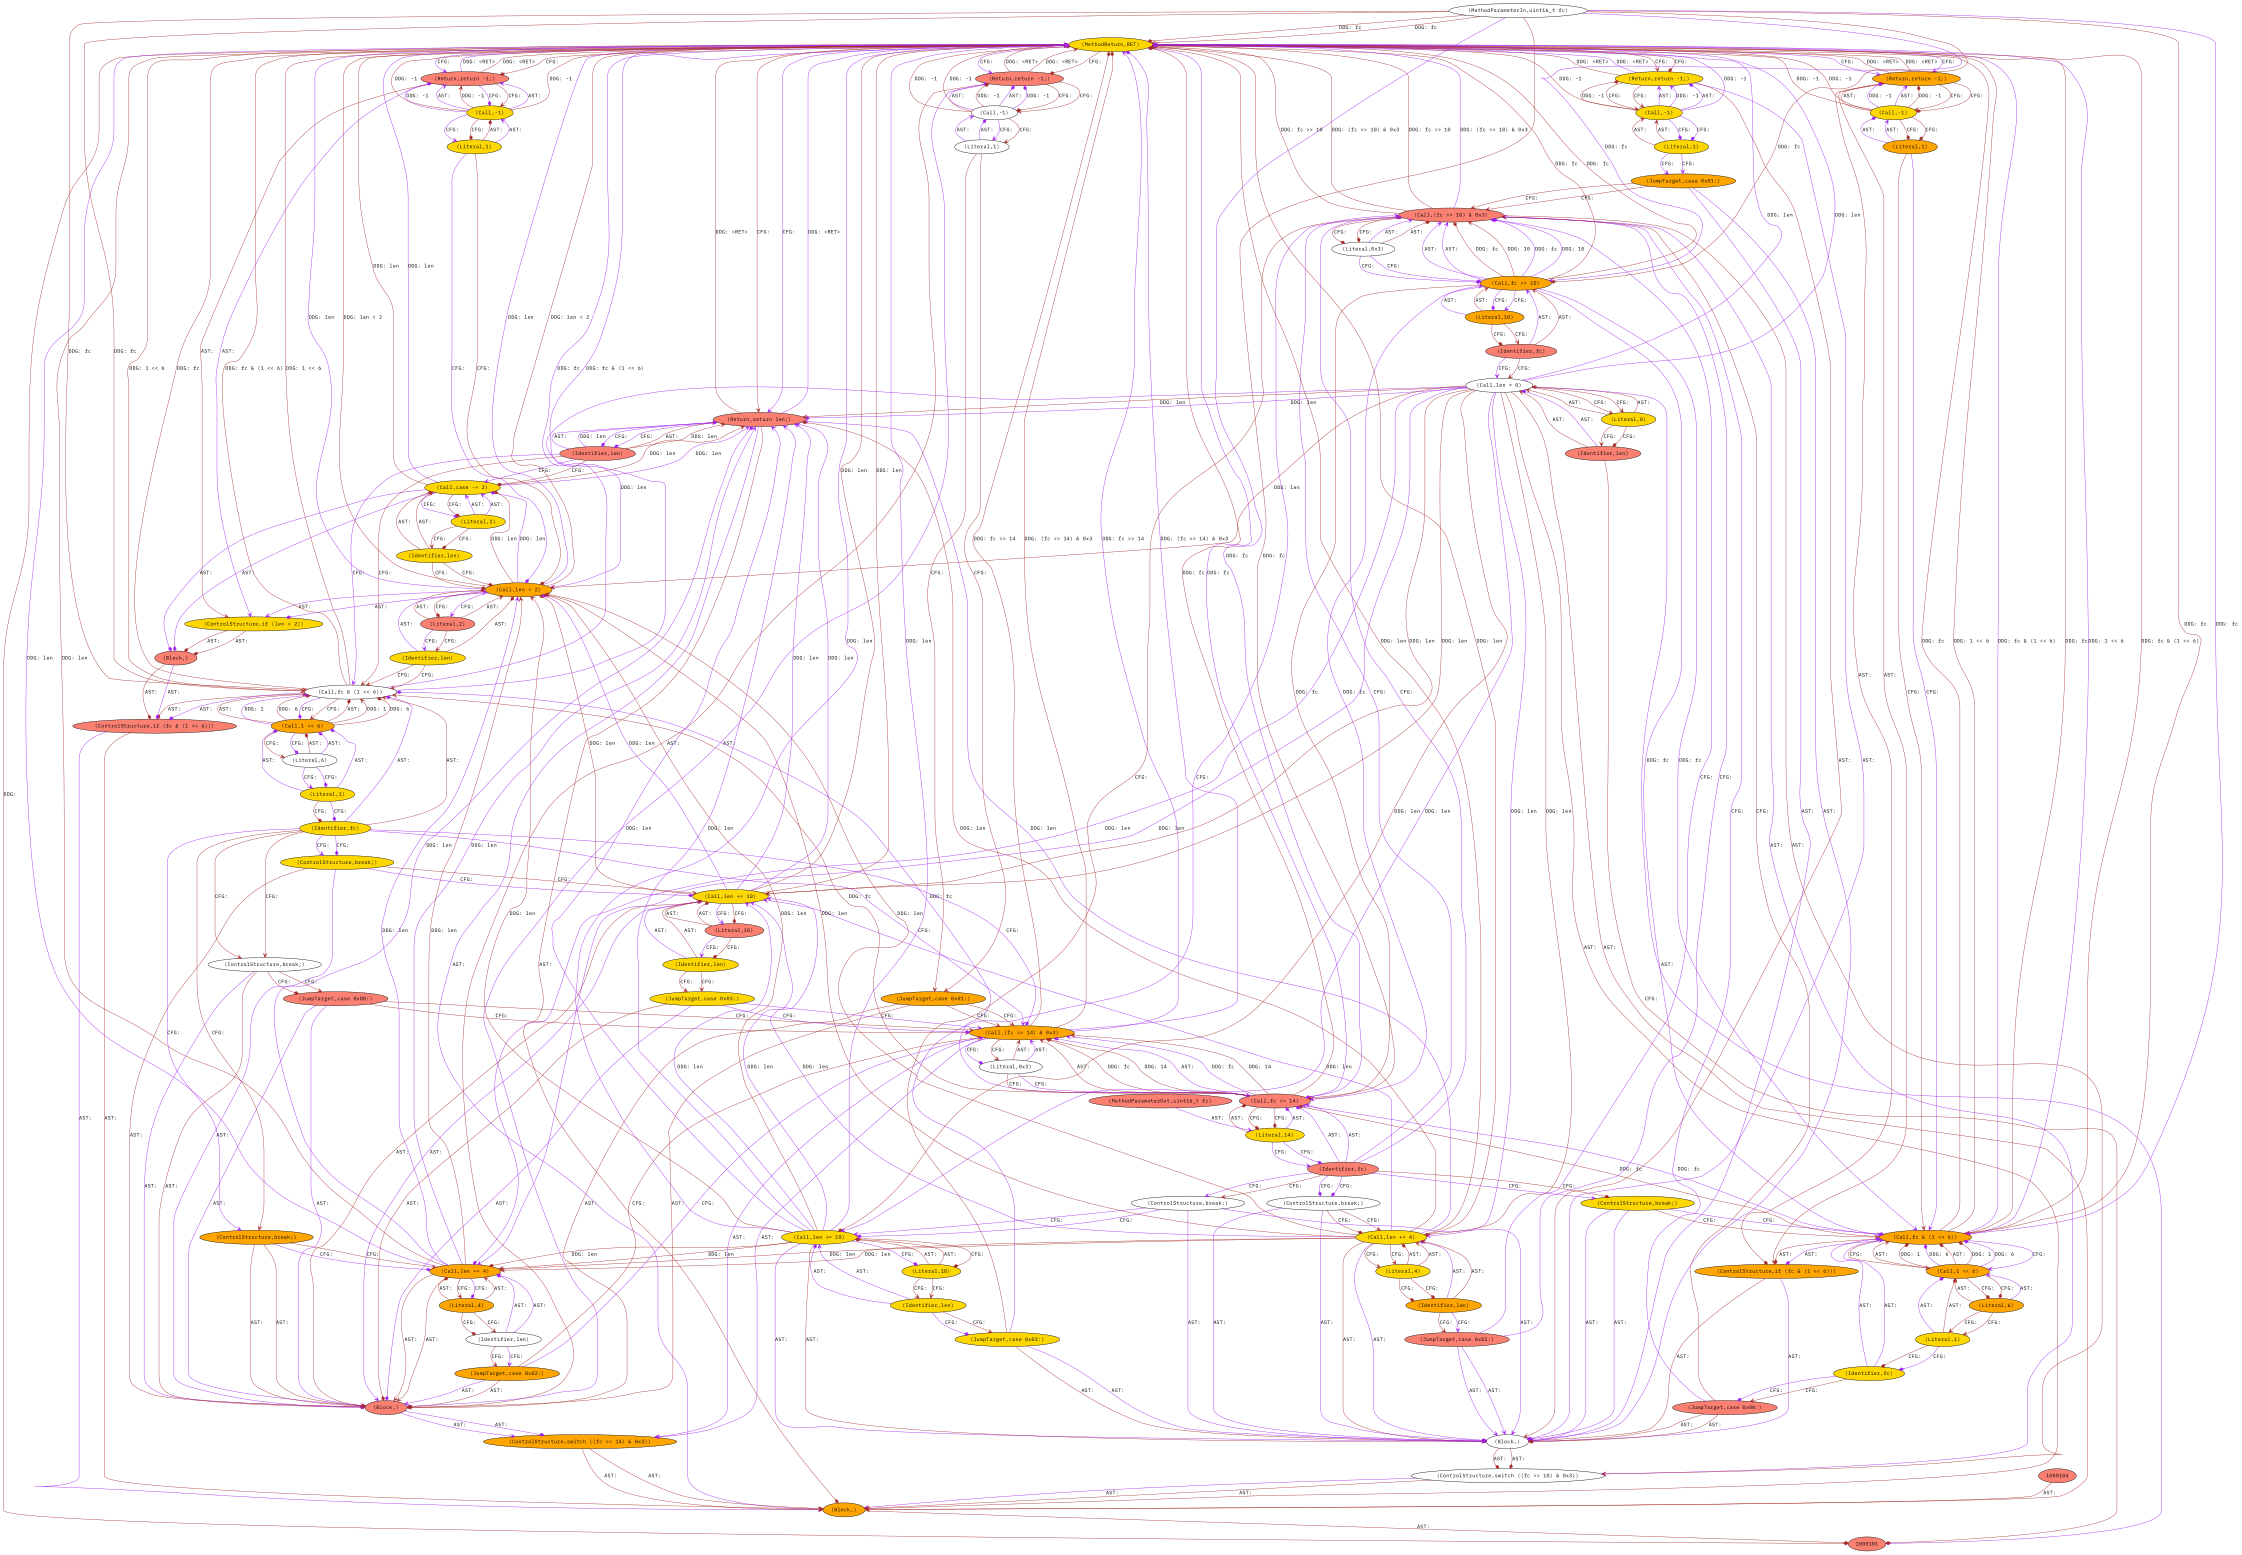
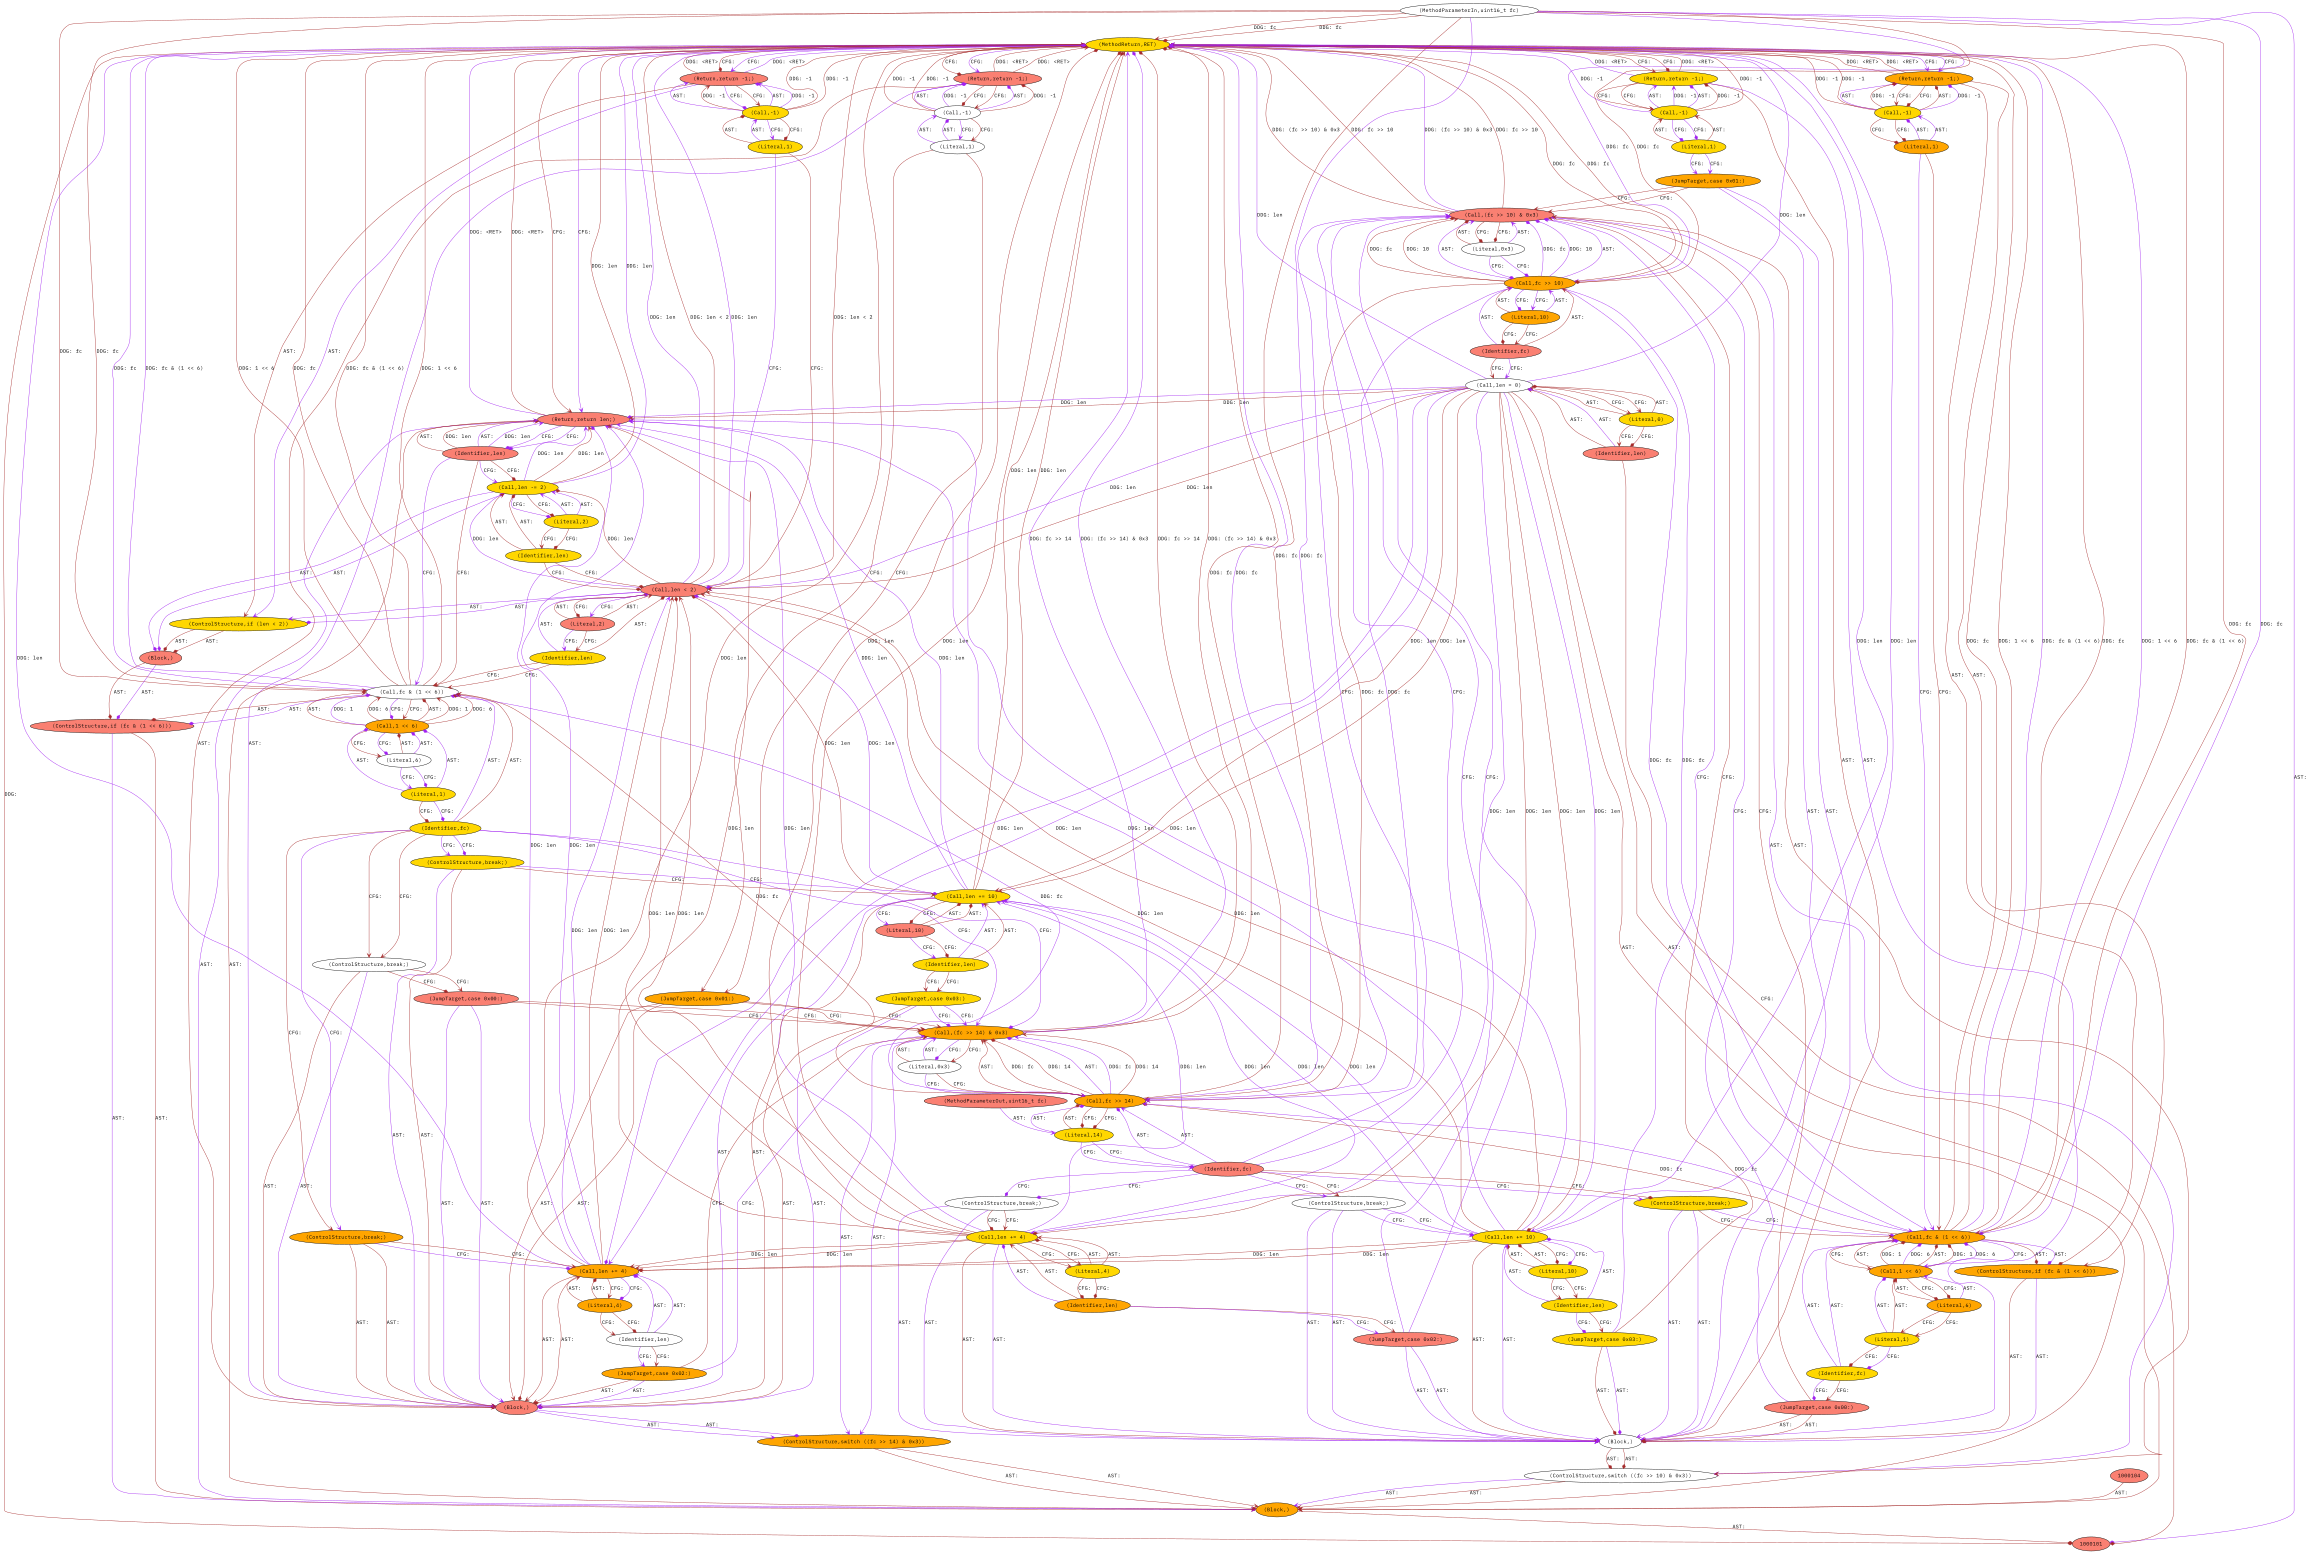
node "(Call,case -= 2)": label "(Call,case -= 2)" -> "(Call,len -= 2)"
node "(Call,len < 2)": fillcolor orange -> salmon
edge "(Call,len = 0)" -> "1000101": now "(MethodParameterIn,uint16_t fc)" -> "1000101"
node "(Call,fc >> 14)": fillcolor salmon -> orange
